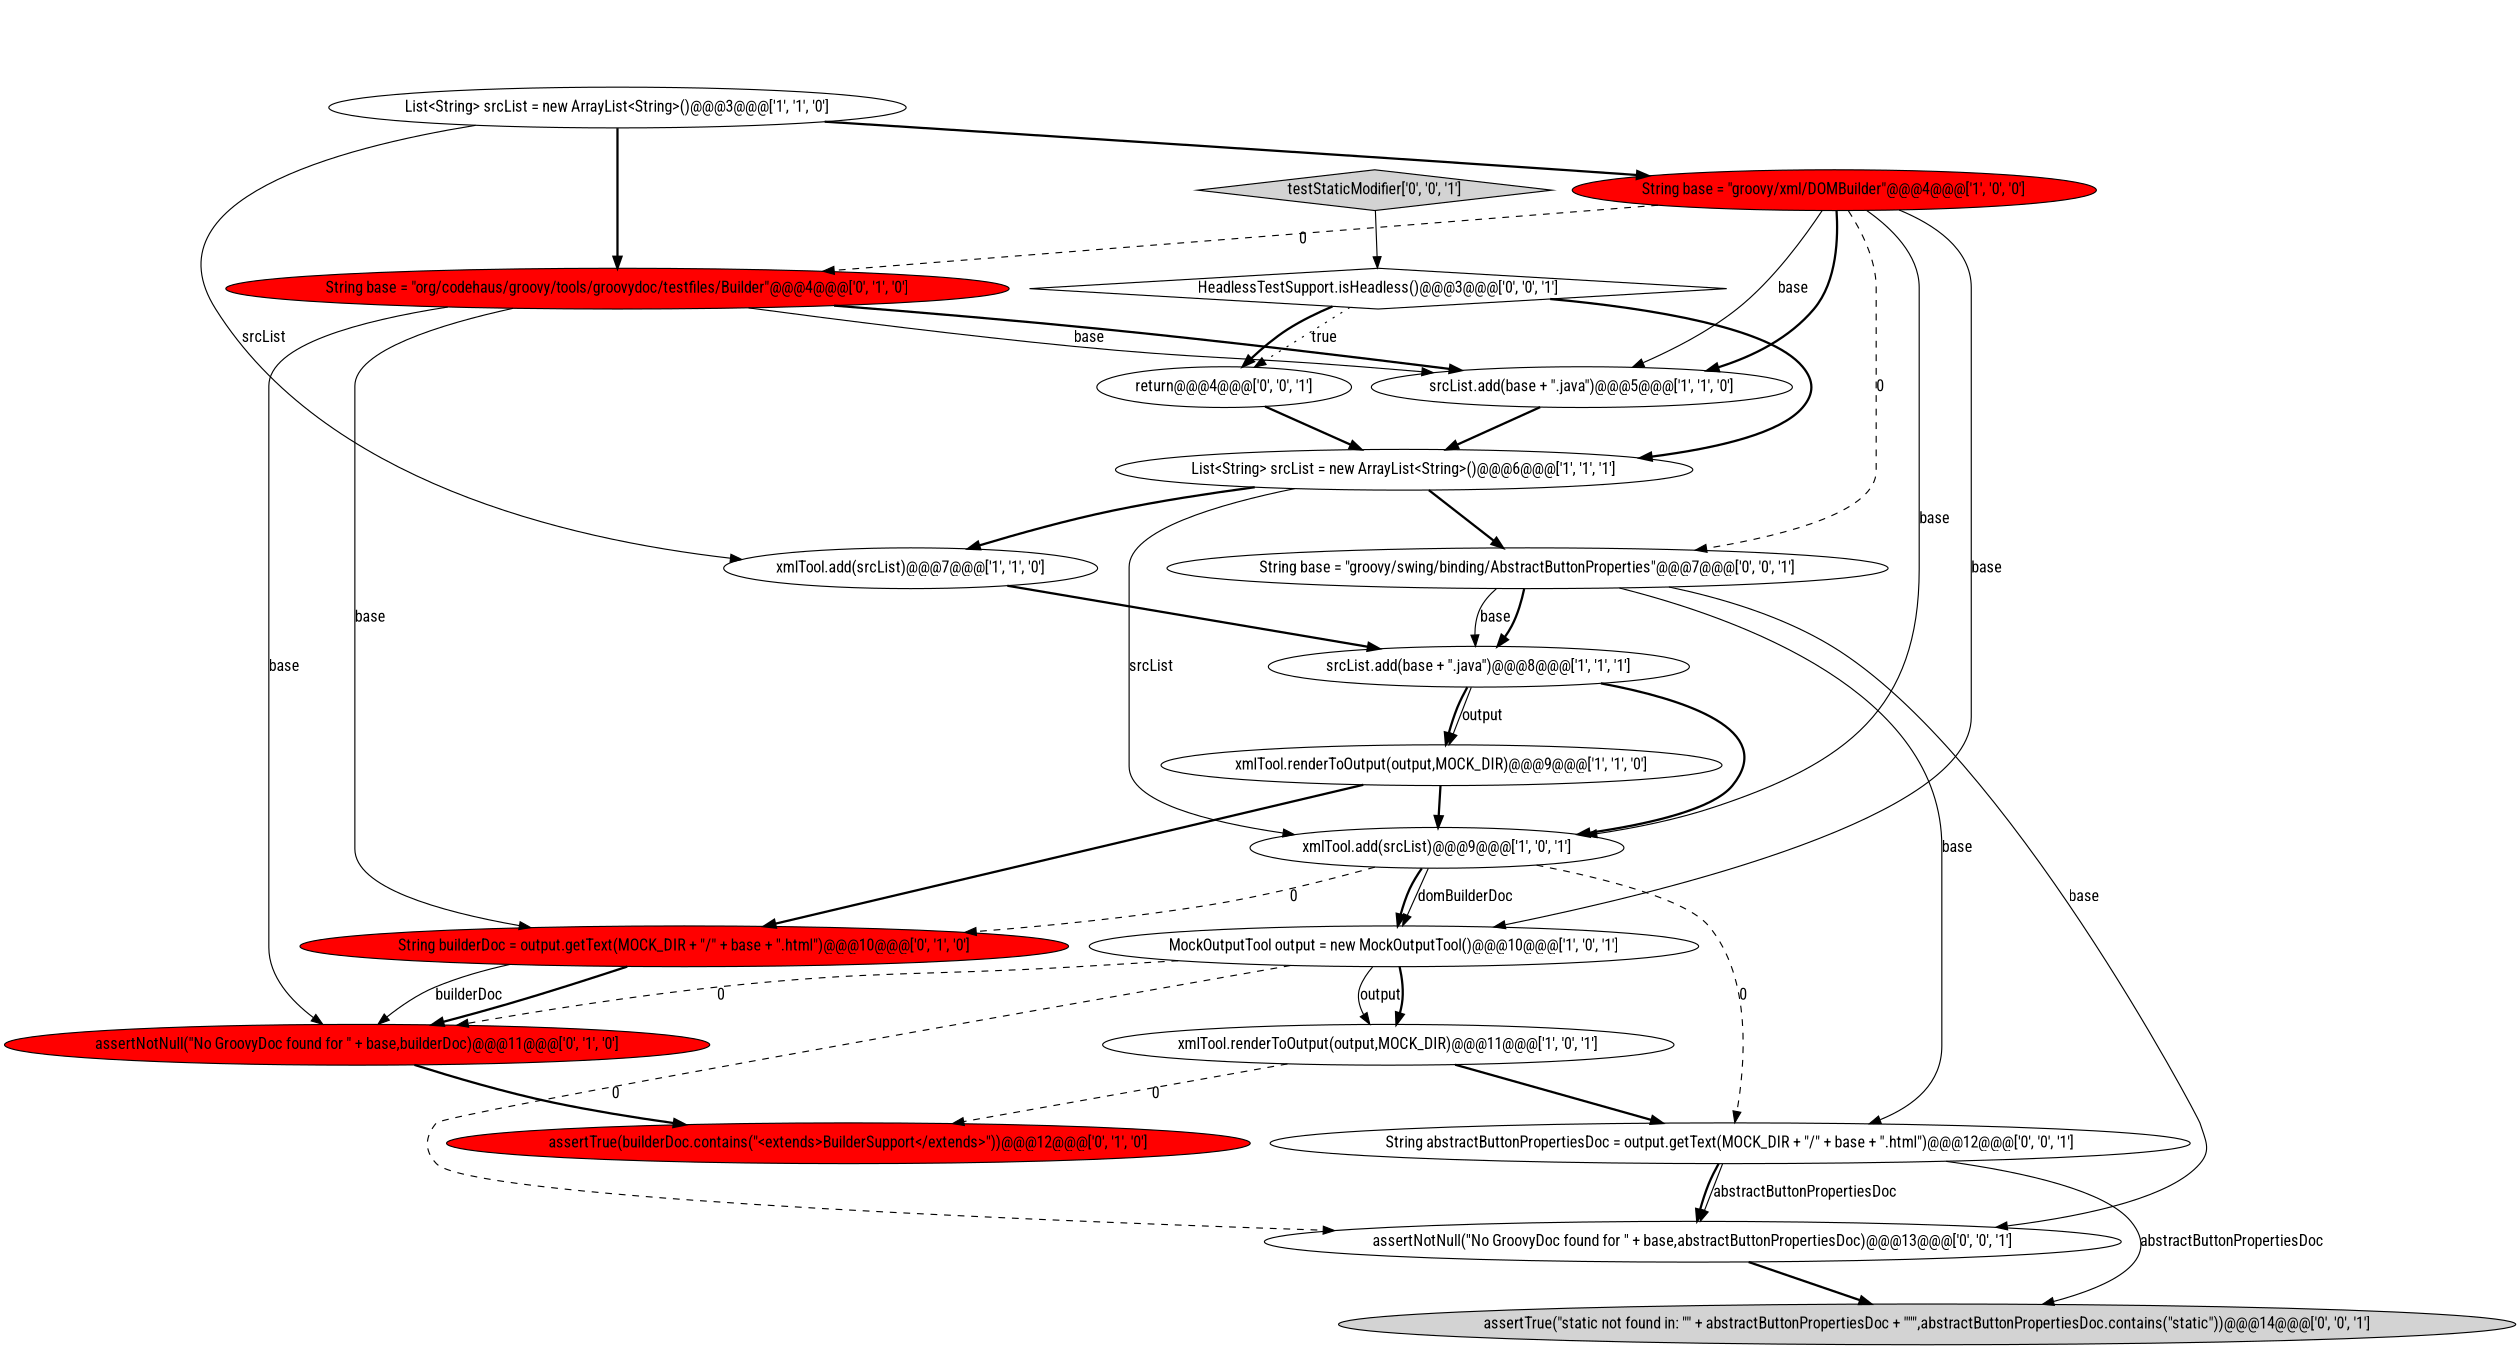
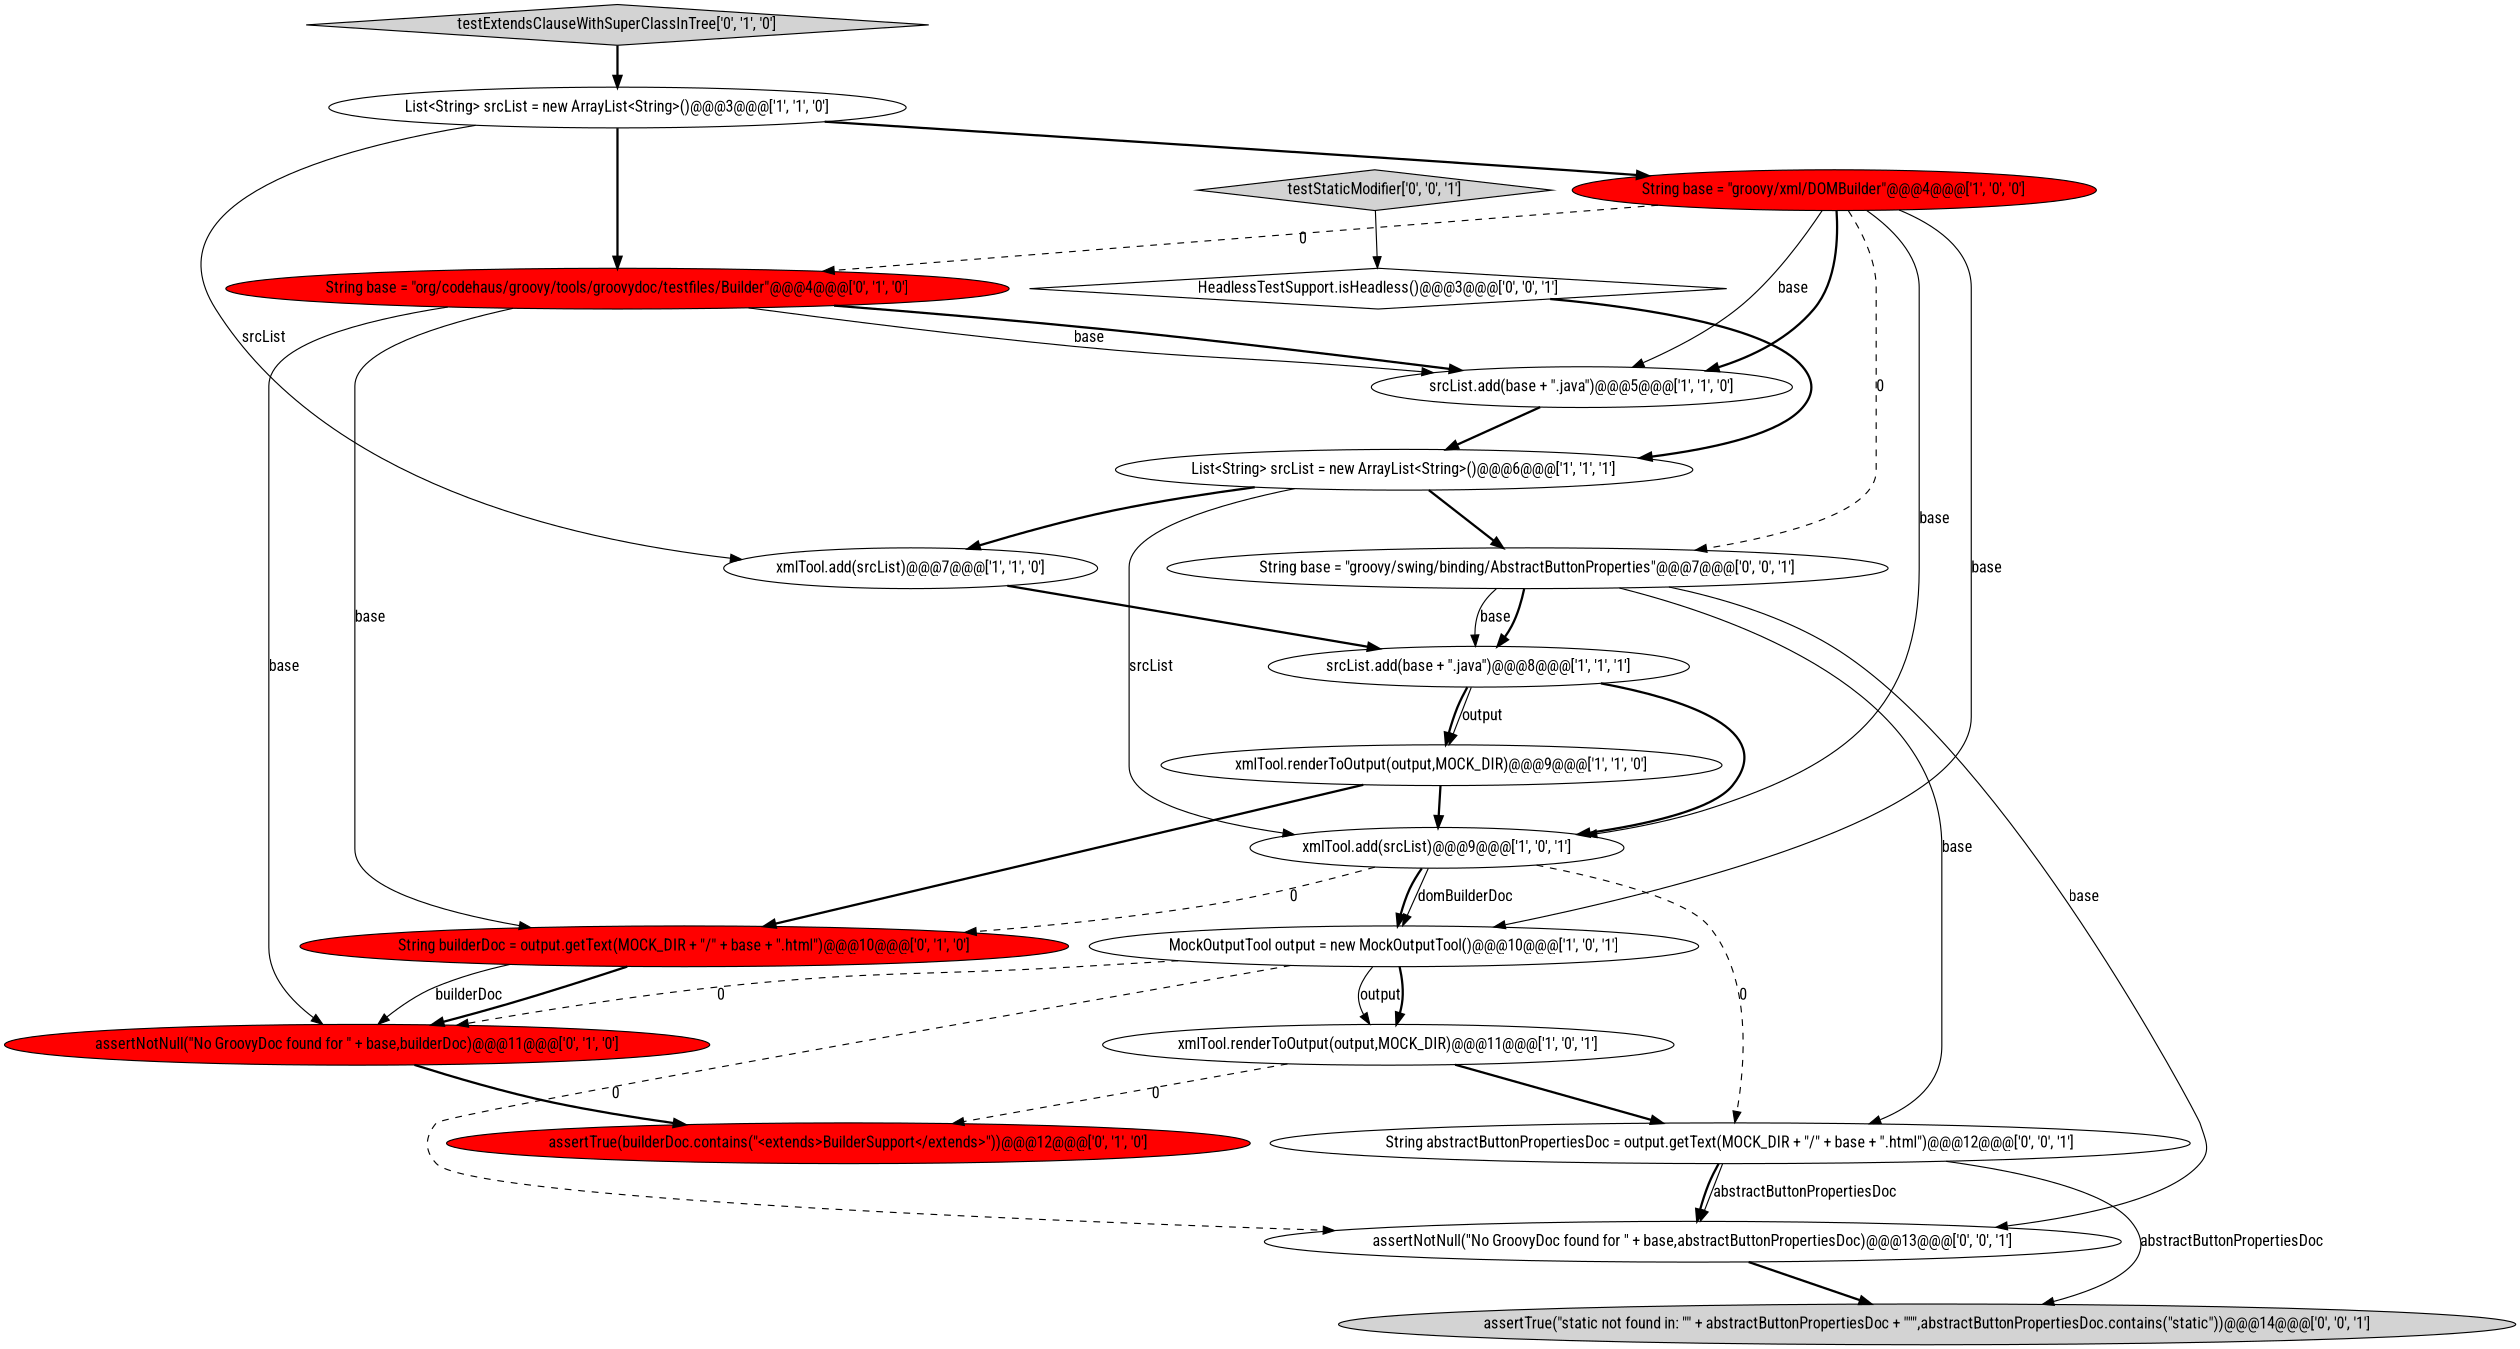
node "testExtendsClauseWithSuperClassInTree['0', '1', '0']": added
node "return@@@4@@@['0', '0', '1']": removed
